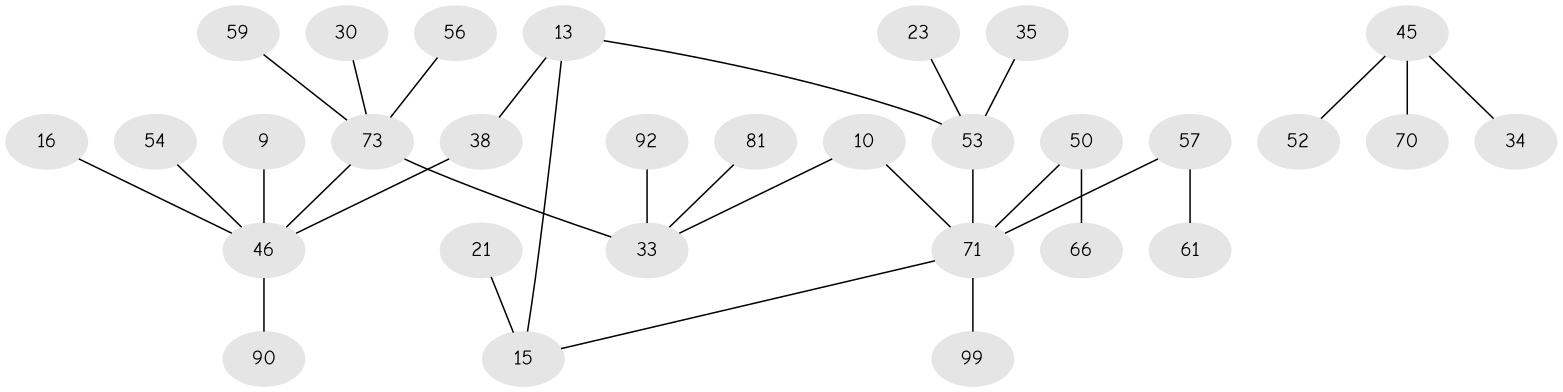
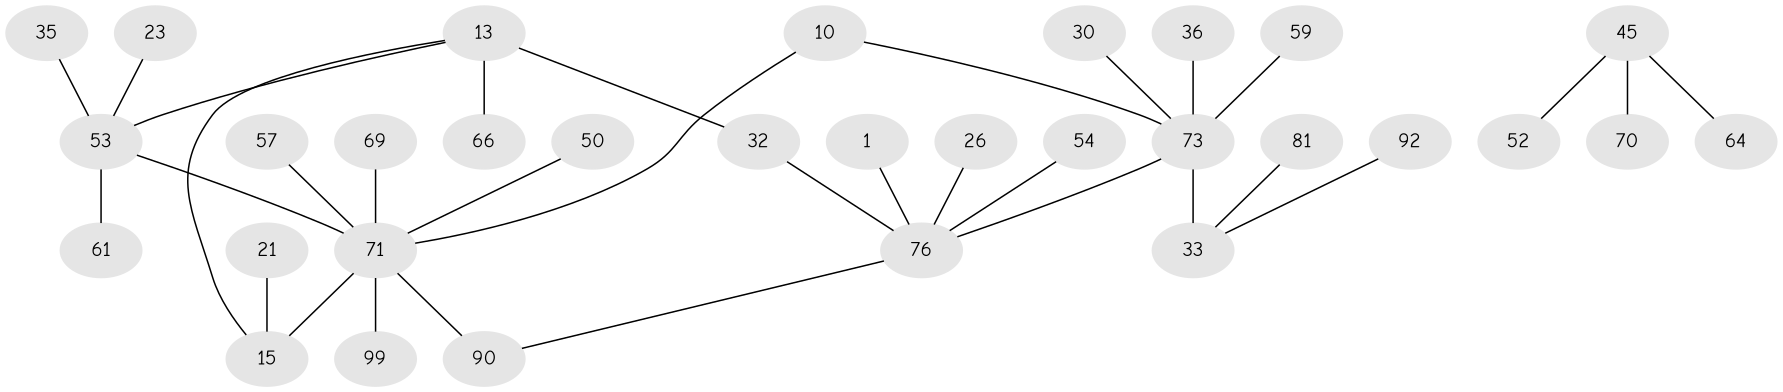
node "56": label "56" -> "36"
node "16": label "16" -> "26"
node "9": label "9" -> "1"
node "69": added
node "38": label "38" -> "32"
node "34": label "34" -> "64"
edge "50" -- "66": now "13" -- "66"
edge "10" -- "33": now "10" -- "73"
edge "57" -- "61": now "53" -- "61"
node "46": label "46" -> "76"
edge "71" -- "90": added
